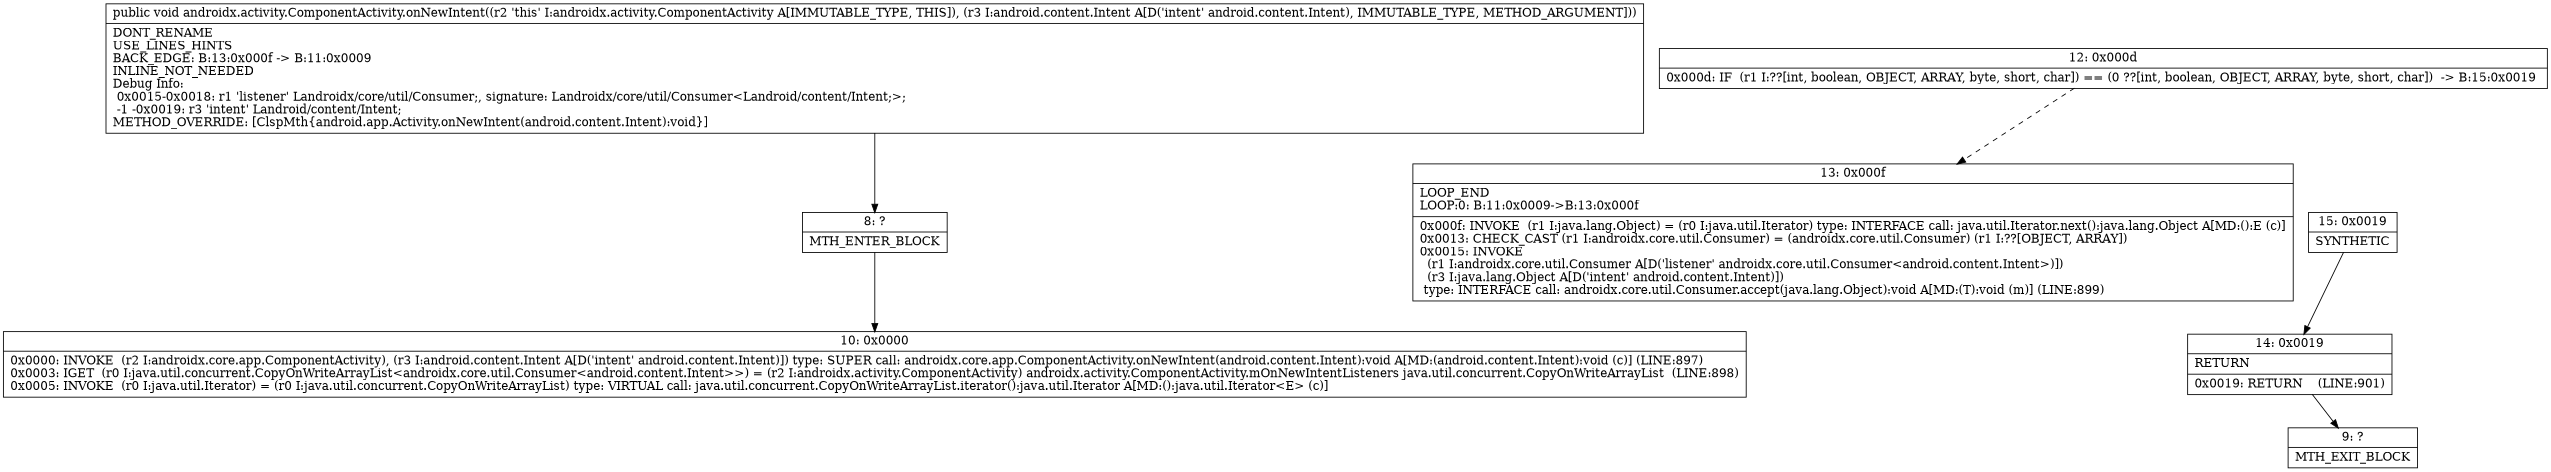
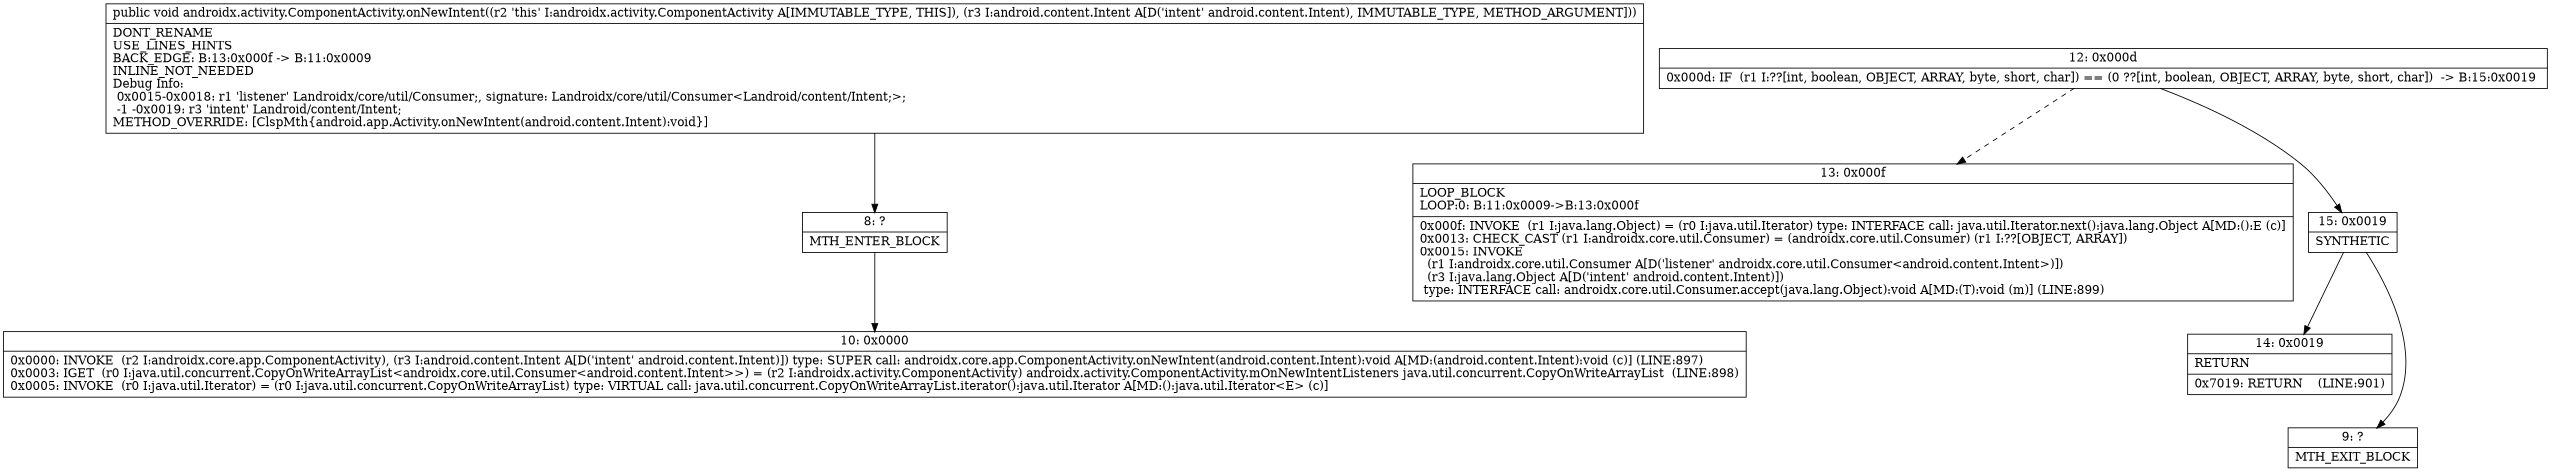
edge "12: 0x000d" -> "15: 0x0019": added
node "13: 0x000f": text "LOOP_END" -> "LOOP_BLOCK"
node "14: 0x0019": text "0x0019: RETURN    (LINE:901)" -> "0x7019: RETURN    (LINE:901)"
edge "14: 0x0019" -> "9: ?": now "15: 0x0019" -> "9: ?"
